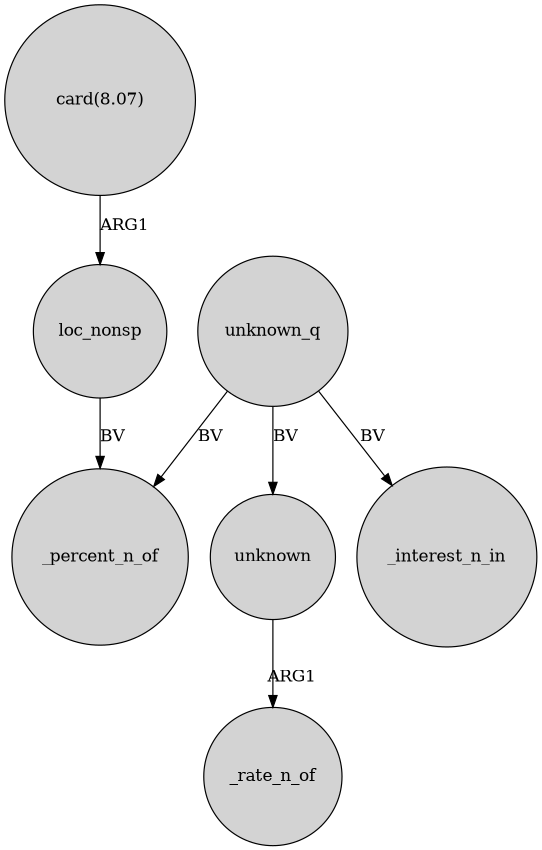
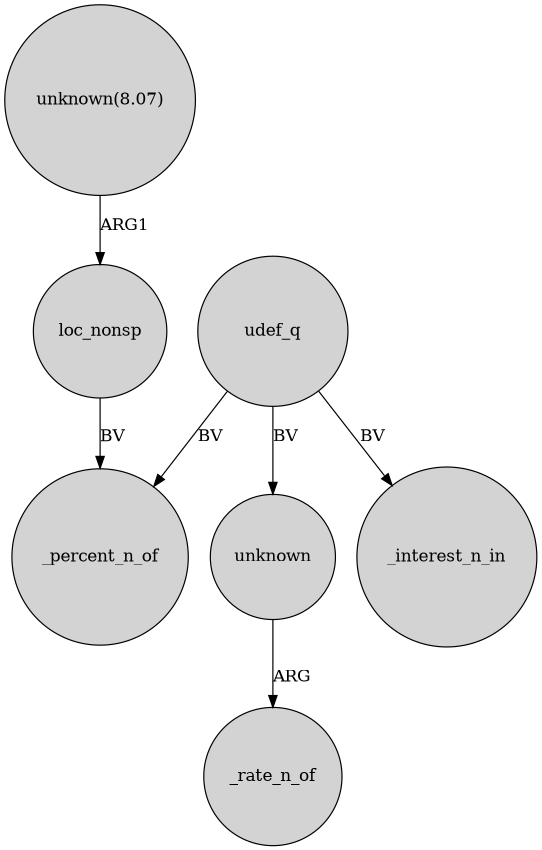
node "card(8.07)": label "card(8.07)" -> "unknown(8.07)"
node "unknown_q": label "unknown_q" -> "udef_q"
edge "unknown" -> "_rate_n_of": label "ARG1" -> "ARG"
